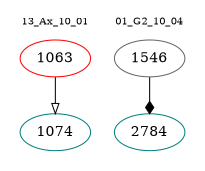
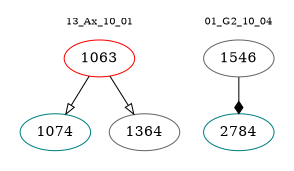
node "1364": added
